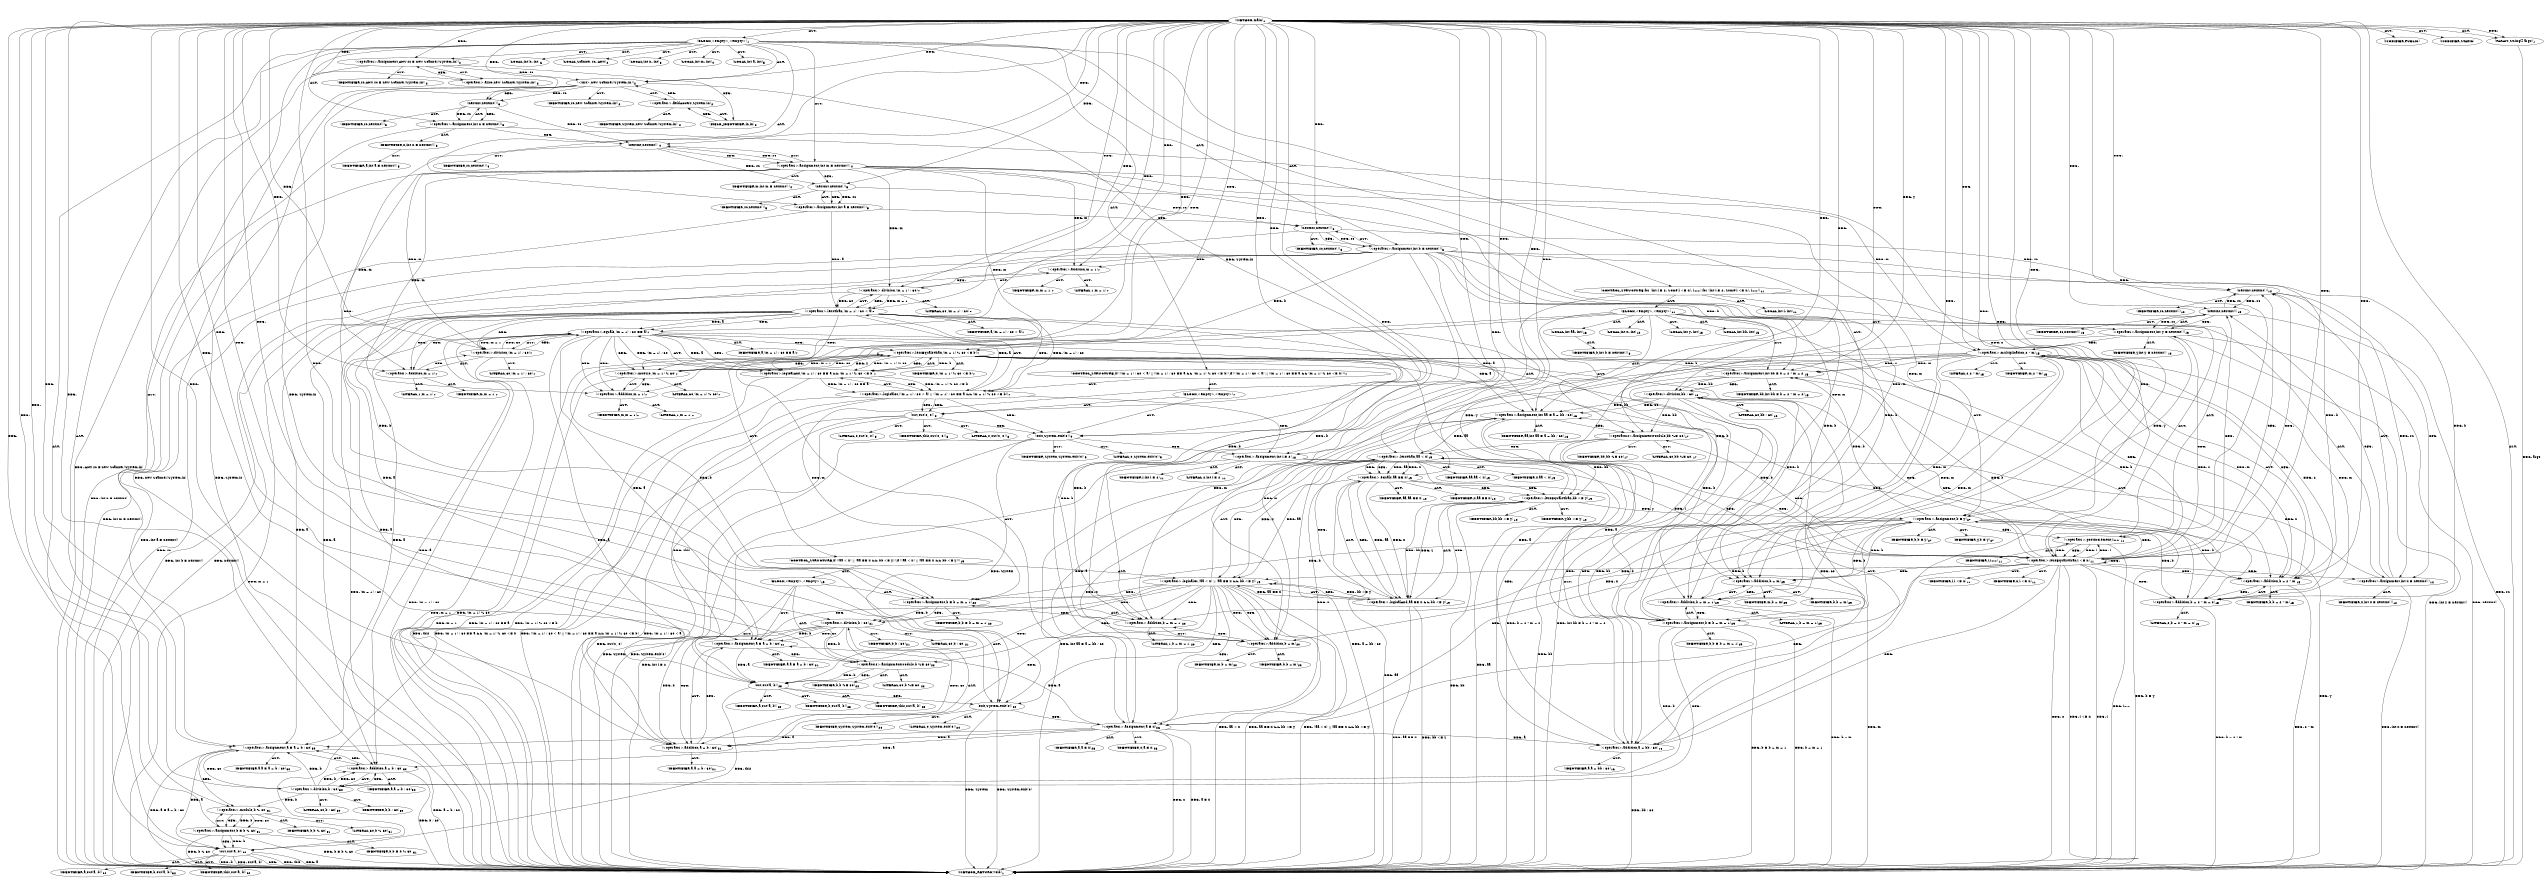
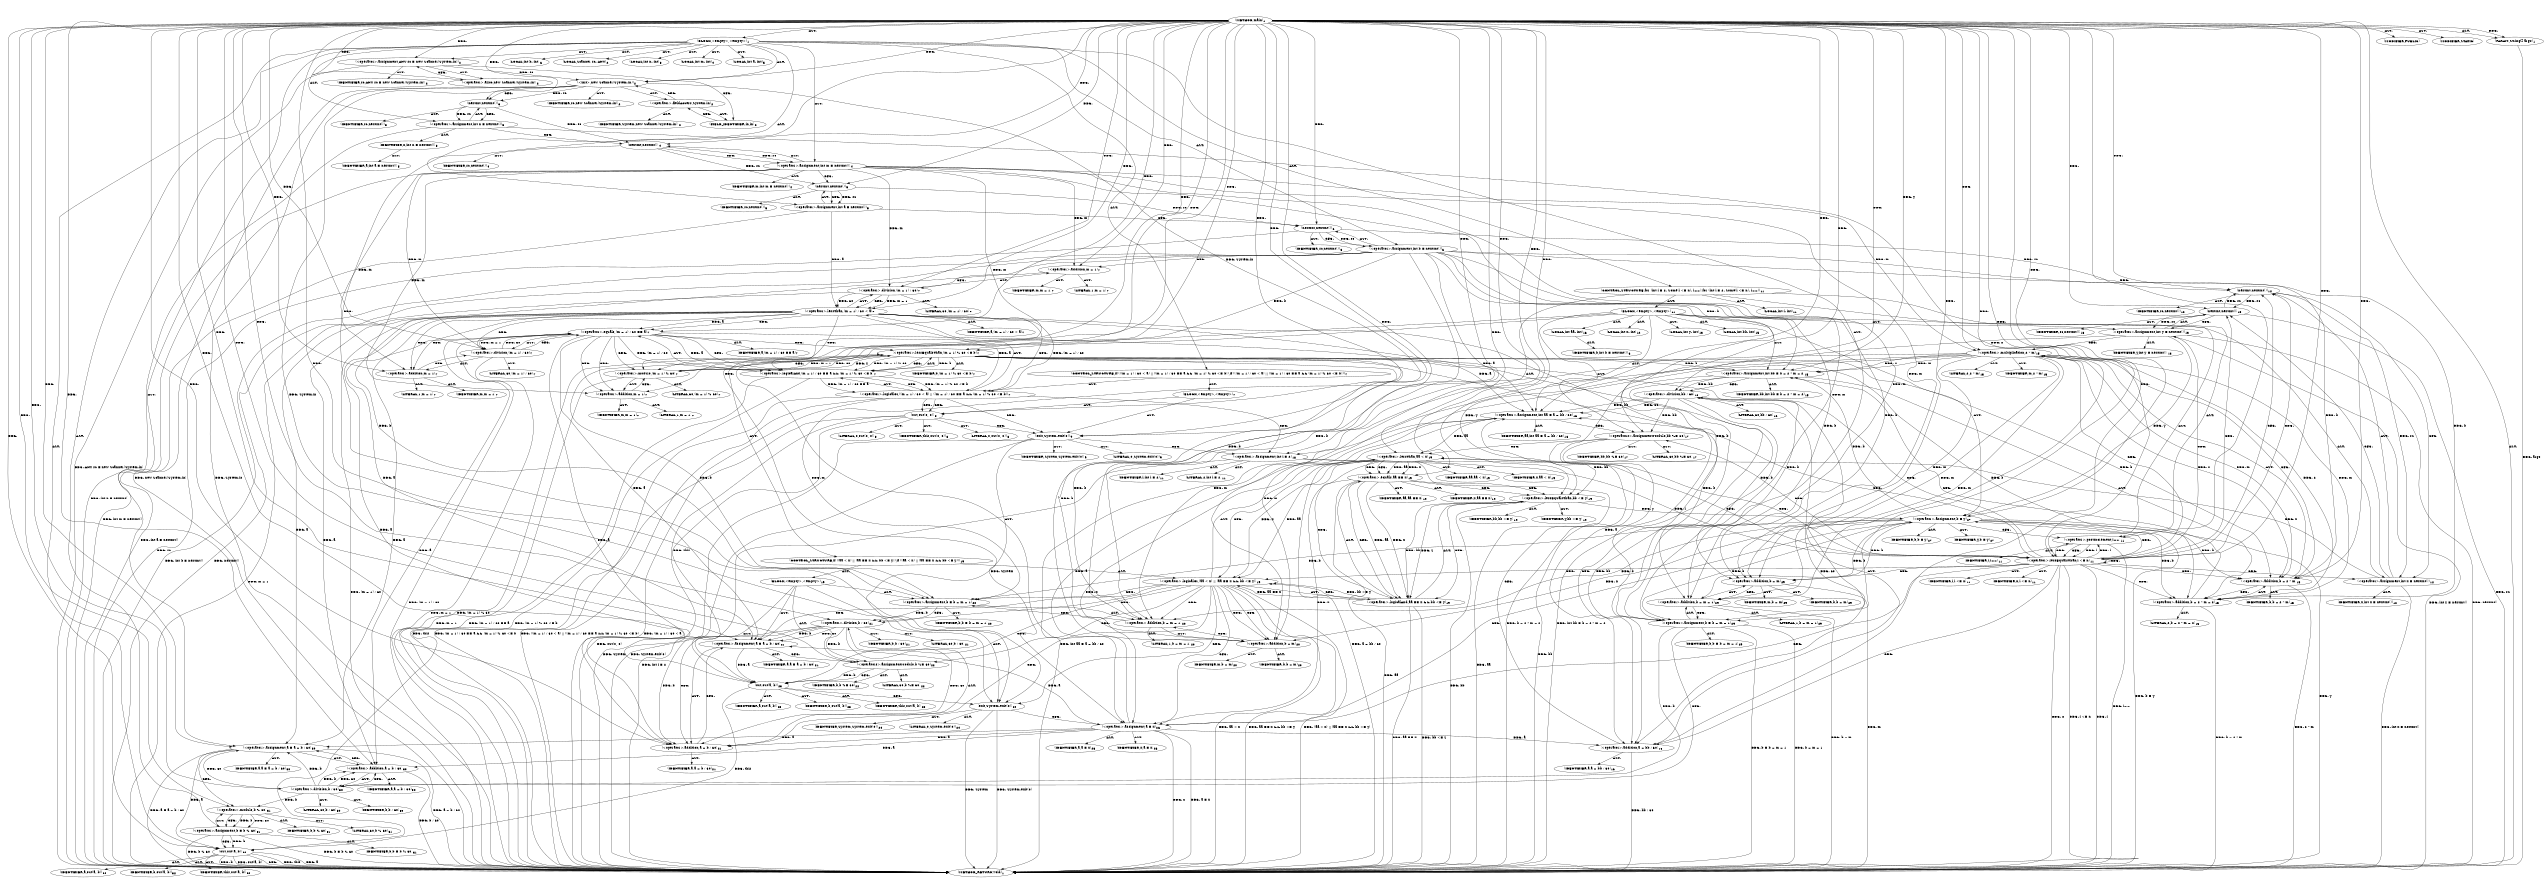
edge "(<operator>.equals,(m + 1) / 60 == a)" -> "(<operator>.assignment,int aa = a + bb / 60)": label "CDG: a" -> "DDG: a"
edge "(METHOD,main)" -> "(<operator>.assignment,a = x)": added, label "DDG:"
edge "(<operator>.equals,(m + 1) / 60 == a)" -> "(<operator>.addition,a + bb / 60)": removed, label "DDG: a"
edge "(<operator>.assignment,int aa = a + bb / 60)" -> "(<operator>.addition,a + bb / 60)": removed, label "AST:"
